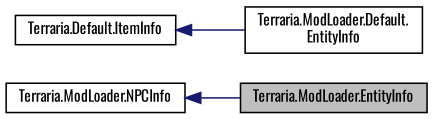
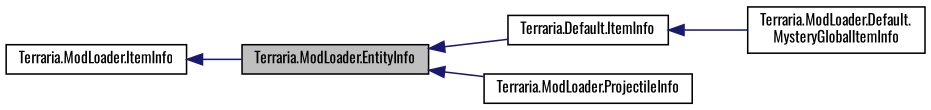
node "Terraria.ModLoader.Default. EntityInfo": label "Terraria.ModLoader.Default. EntityInfo" -> "Terraria.ModLoader.Default. MysteryGlobalItemInfo"
edge "Terraria.Default.ItemInfo" -> "Terraria.ModLoader.EntityInfo": added
node "Terraria.ModLoader.ProjectileInfo": added
node "Terraria.ModLoader.NPCInfo": label "Terraria.ModLoader.NPCInfo" -> "Terraria.ModLoader.ItemInfo"
